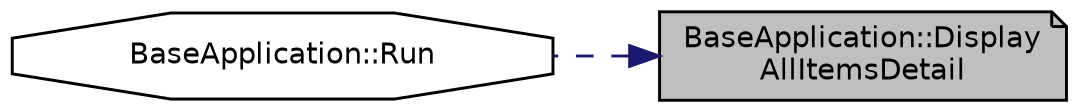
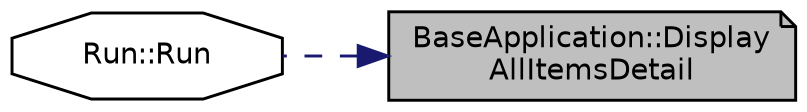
node "BaseApplication::Run": label "BaseApplication::Run" -> "Run::Run"
